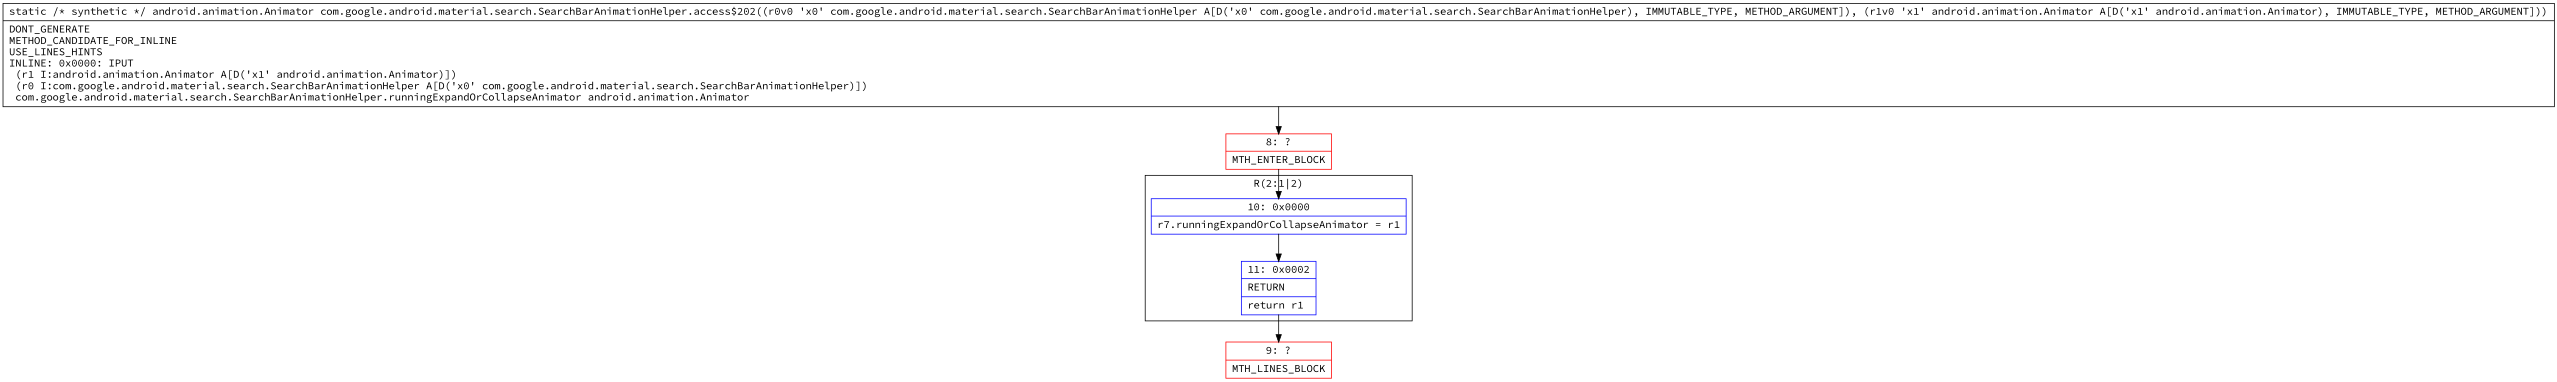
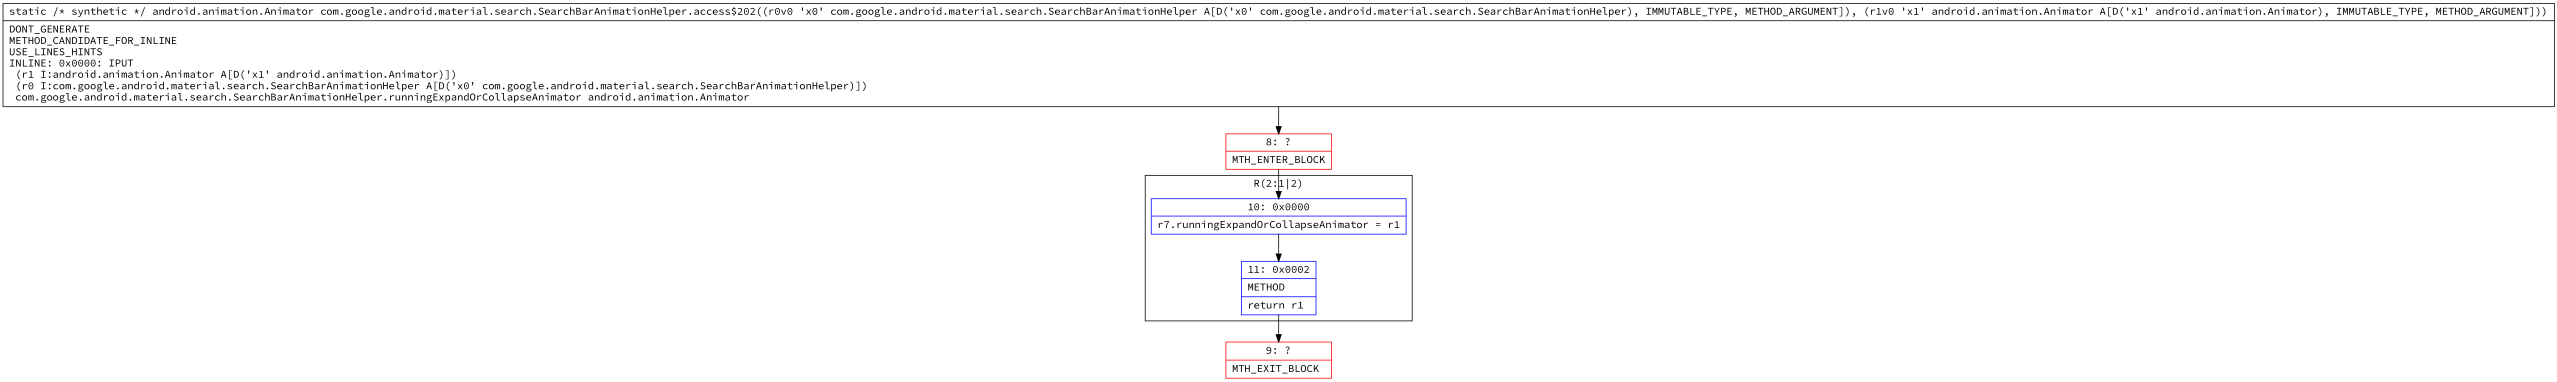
node "11: 0x0002": text "RETURN" -> "METHOD"
node "9: ?": text "MTH_LINES_BLOCK" -> "MTH_EXIT_BLOCK"
